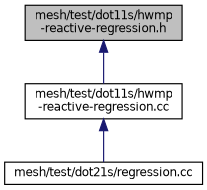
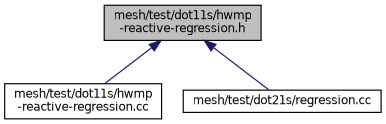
edge "mesh/test/dot21s/regression.cc" -> "mesh/test/dot11s/hwmp -reactive-regression.cc": now "mesh/test/dot21s/regression.cc" -> "mesh/test/dot11s/hwmp -reactive-regression.h"
